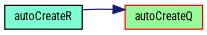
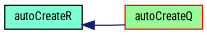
edge "autoCreateR" -> "autoCreateQ": reversed
